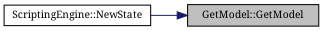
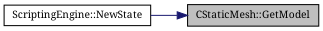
node "GetModel::GetModel": label "GetModel::GetModel" -> "CStaticMesh::GetModel"
